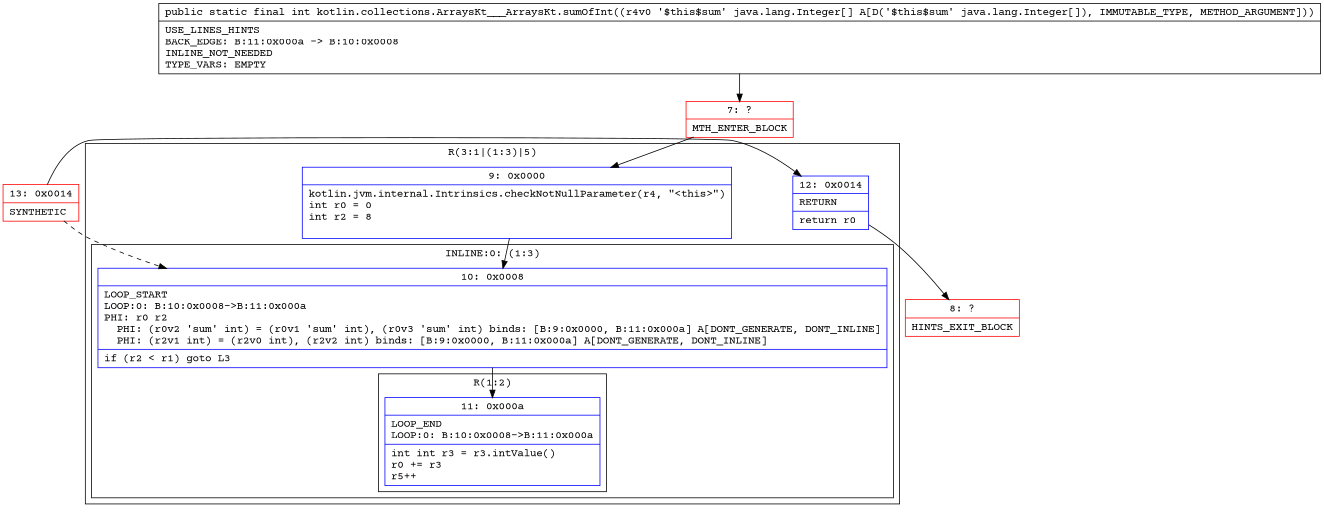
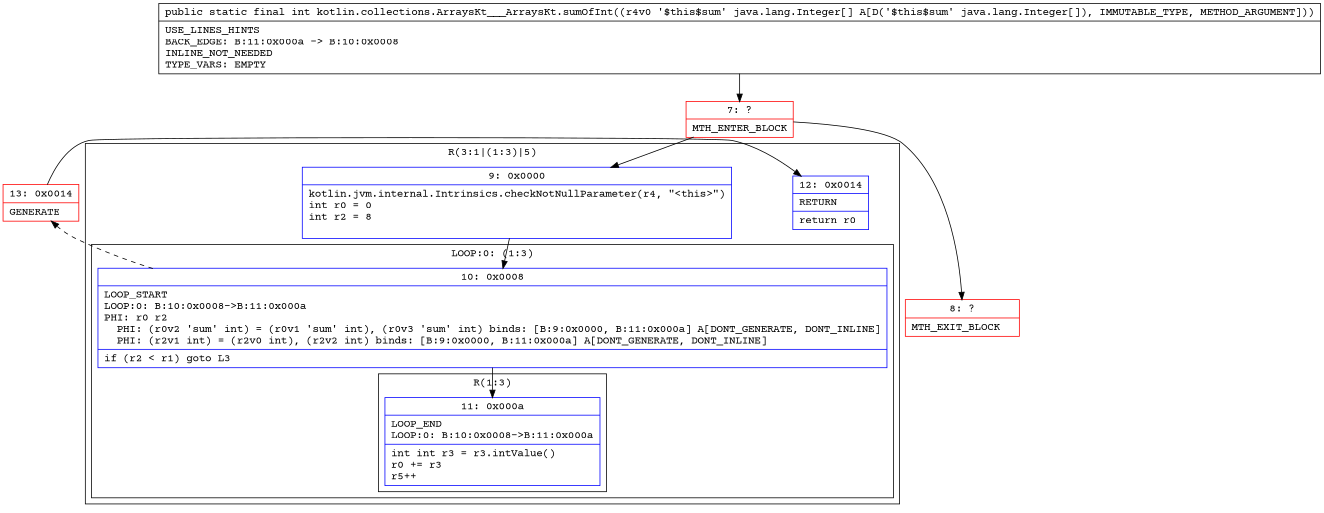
node "13: 0x0014": text "SYNTHETIC" -> "GENERATE"
edge "13: 0x0014" -> "10: 0x0008": reversed
cluster "INLINE:0: (1:3)": label "INLINE:0: (1:3)" -> "LOOP:0: (1:3)"
edge "12: 0x0014" -> "8: ?": now "7: ?" -> "8: ?"
node "8: ?": text "HINTS_EXIT_BLOCK" -> "MTH_EXIT_BLOCK"
cluster "R(1:2)": label "R(1:2)" -> "R(1:3)"
